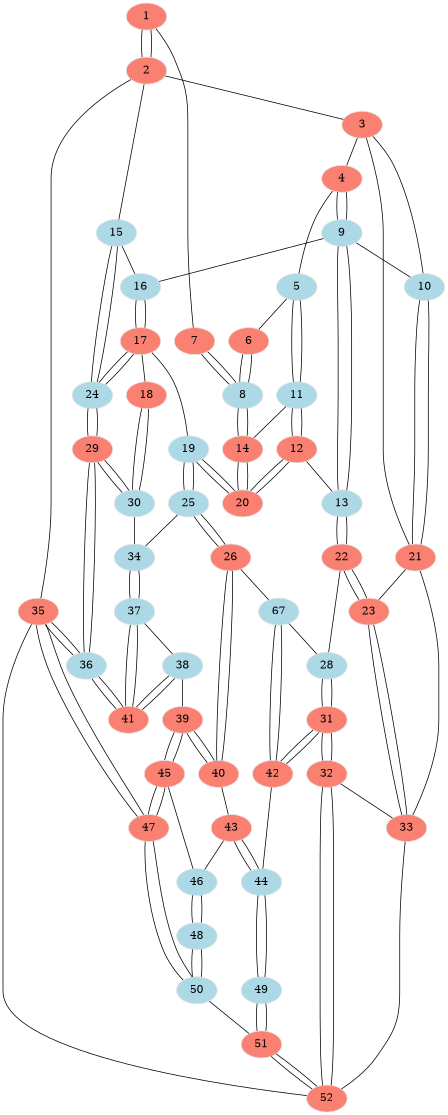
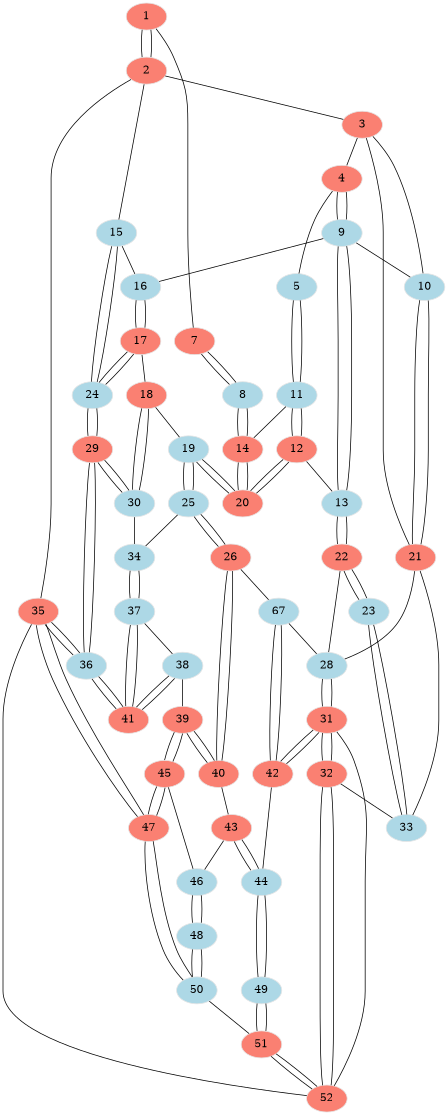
node "6": removed
edge "17" -- "19": now "18" -- "19"
edge "21" -- "23": now "21" -- "28"
node "23": fillcolor salmon -> lightblue
node "33": fillcolor salmon -> lightblue
edge "33" -- "52": now "31" -- "52"
